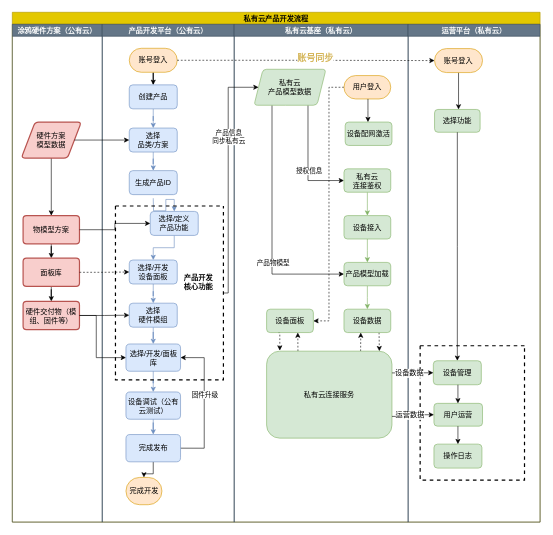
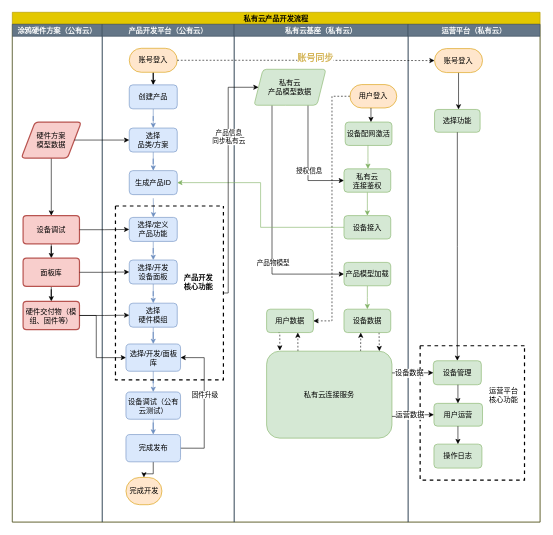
node "用户登入": moved (368, 87) -> (374, 96)
edge "设备配网激活" -> "私有云 连接鉴权": added
node "选择/定义 产品功能": moved (174, 224) -> (153, 230)
node "物模型方案": label "物模型方案" -> "设备调试"
edge "设备接入" -> "产品模型加载": now "设备接入" -> "生成产品ID"
edge "面板库" -> "选择/开发 设备面板": style dashed -> solid
node "设备面板": label "设备面板" -> "用户数据"
node "运营平台 核心功能": added
